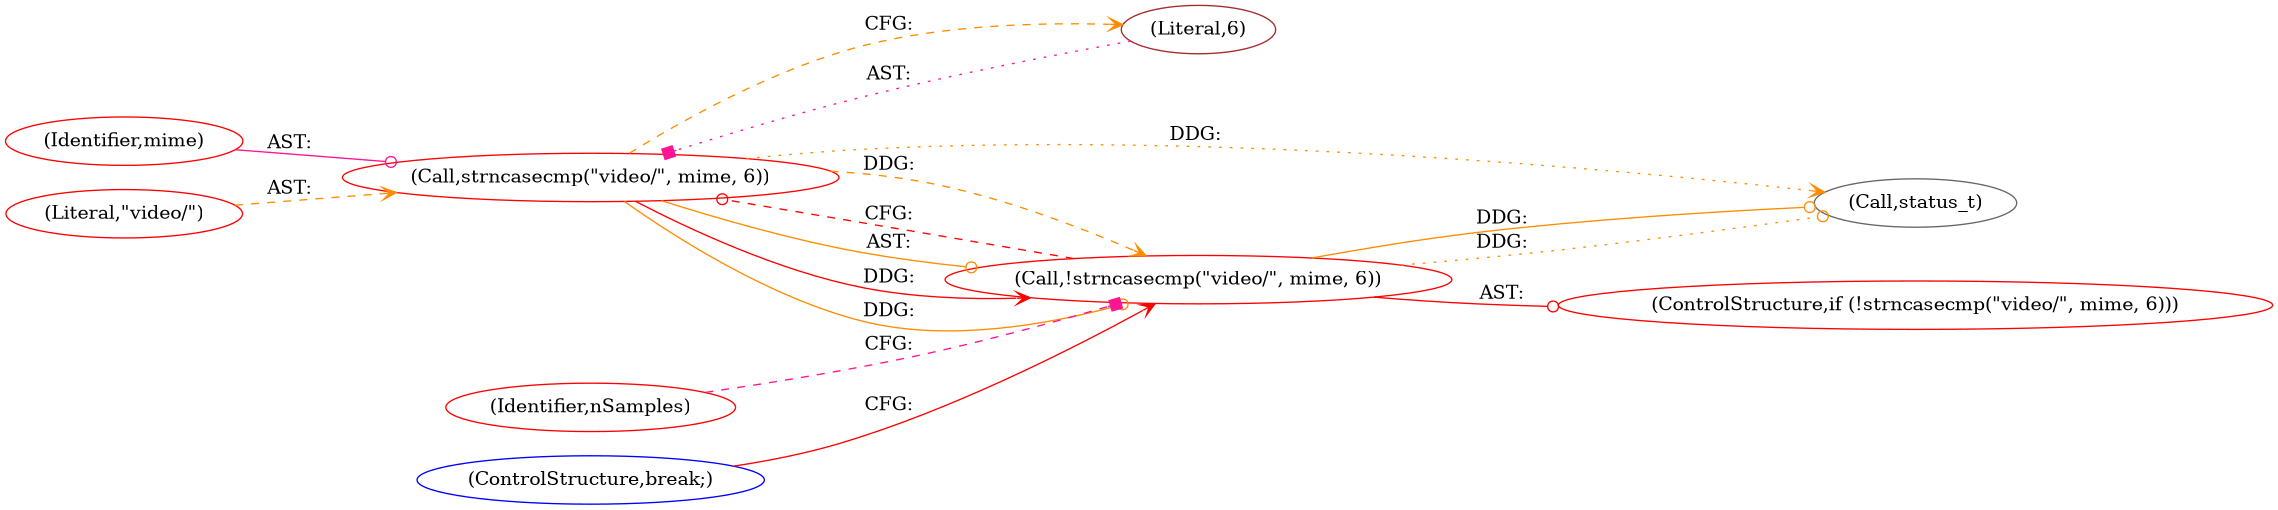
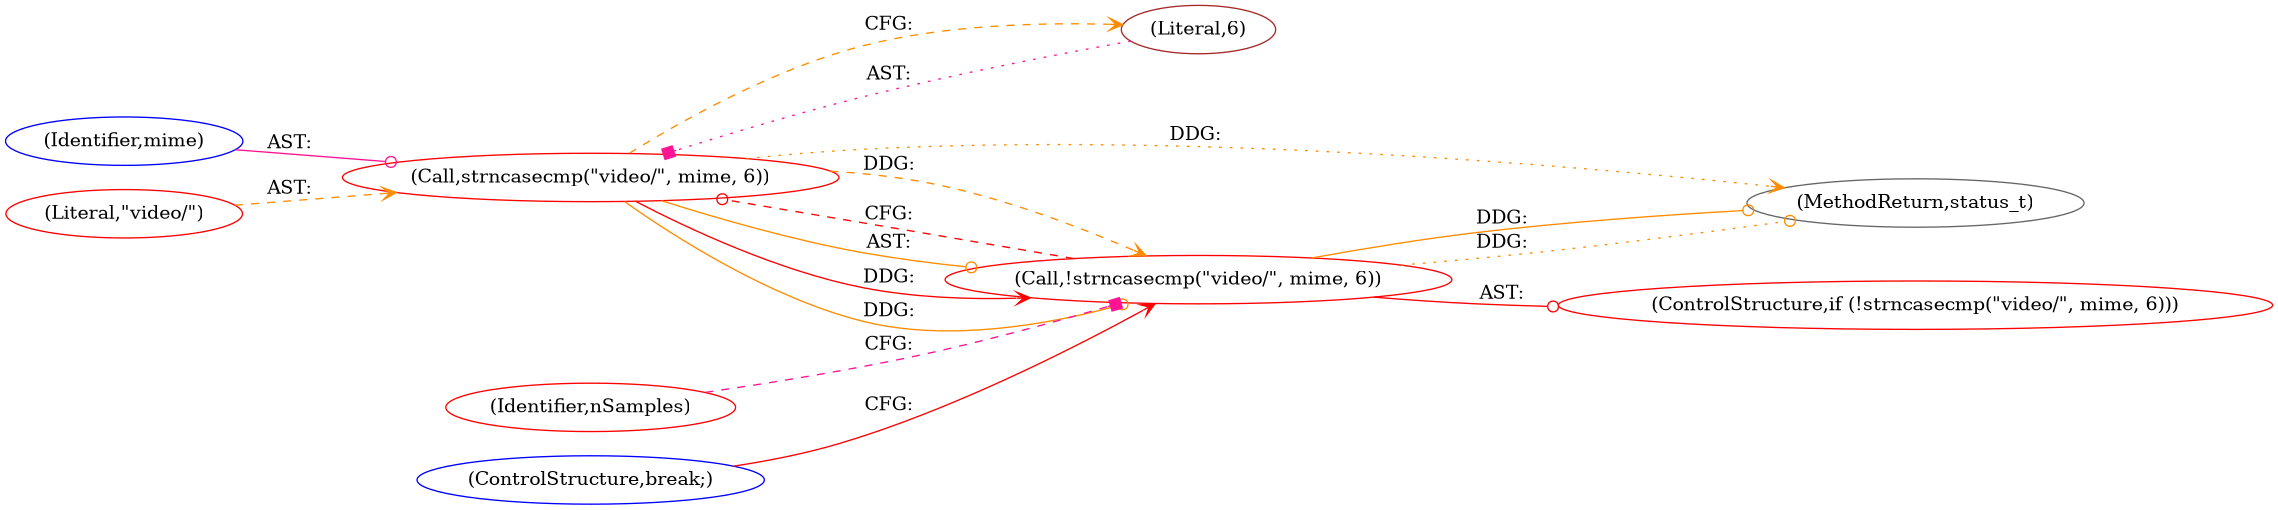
node "(Identifier,mime)": color red -> blue
node "(Call,status_t)": label "(Call,status_t)" -> "(MethodReturn,status_t)"
